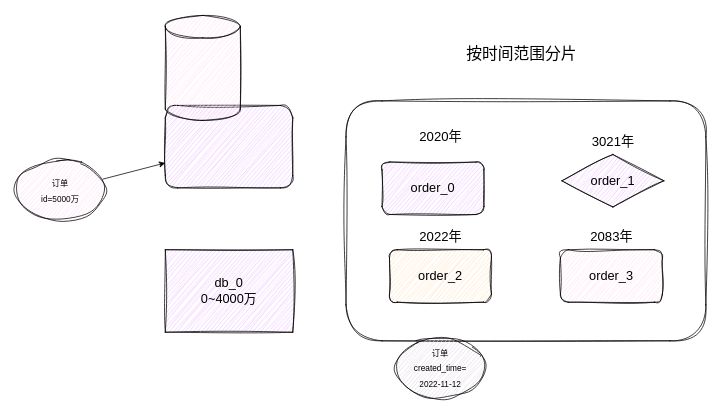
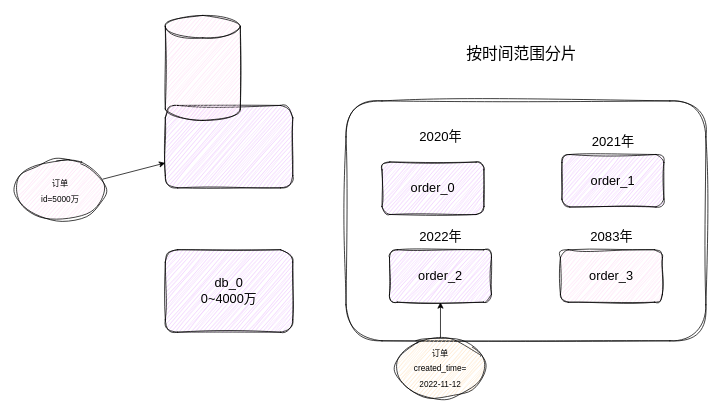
node "3021年": label "3021年" -> "2021年"
node "order_1": shape diamond -> rounded rectangle
node "order_2": fillcolor #ffe1ba -> #edc2ff
node "db_0 0~4000万": shape rectangle -> rounded rectangle
edge "订单 created_time= 2022-11-12" -> "order_2": added
node "订单 created_time= 2022-11-12": fillcolor #e1d5e7 -> #ffe1ba
